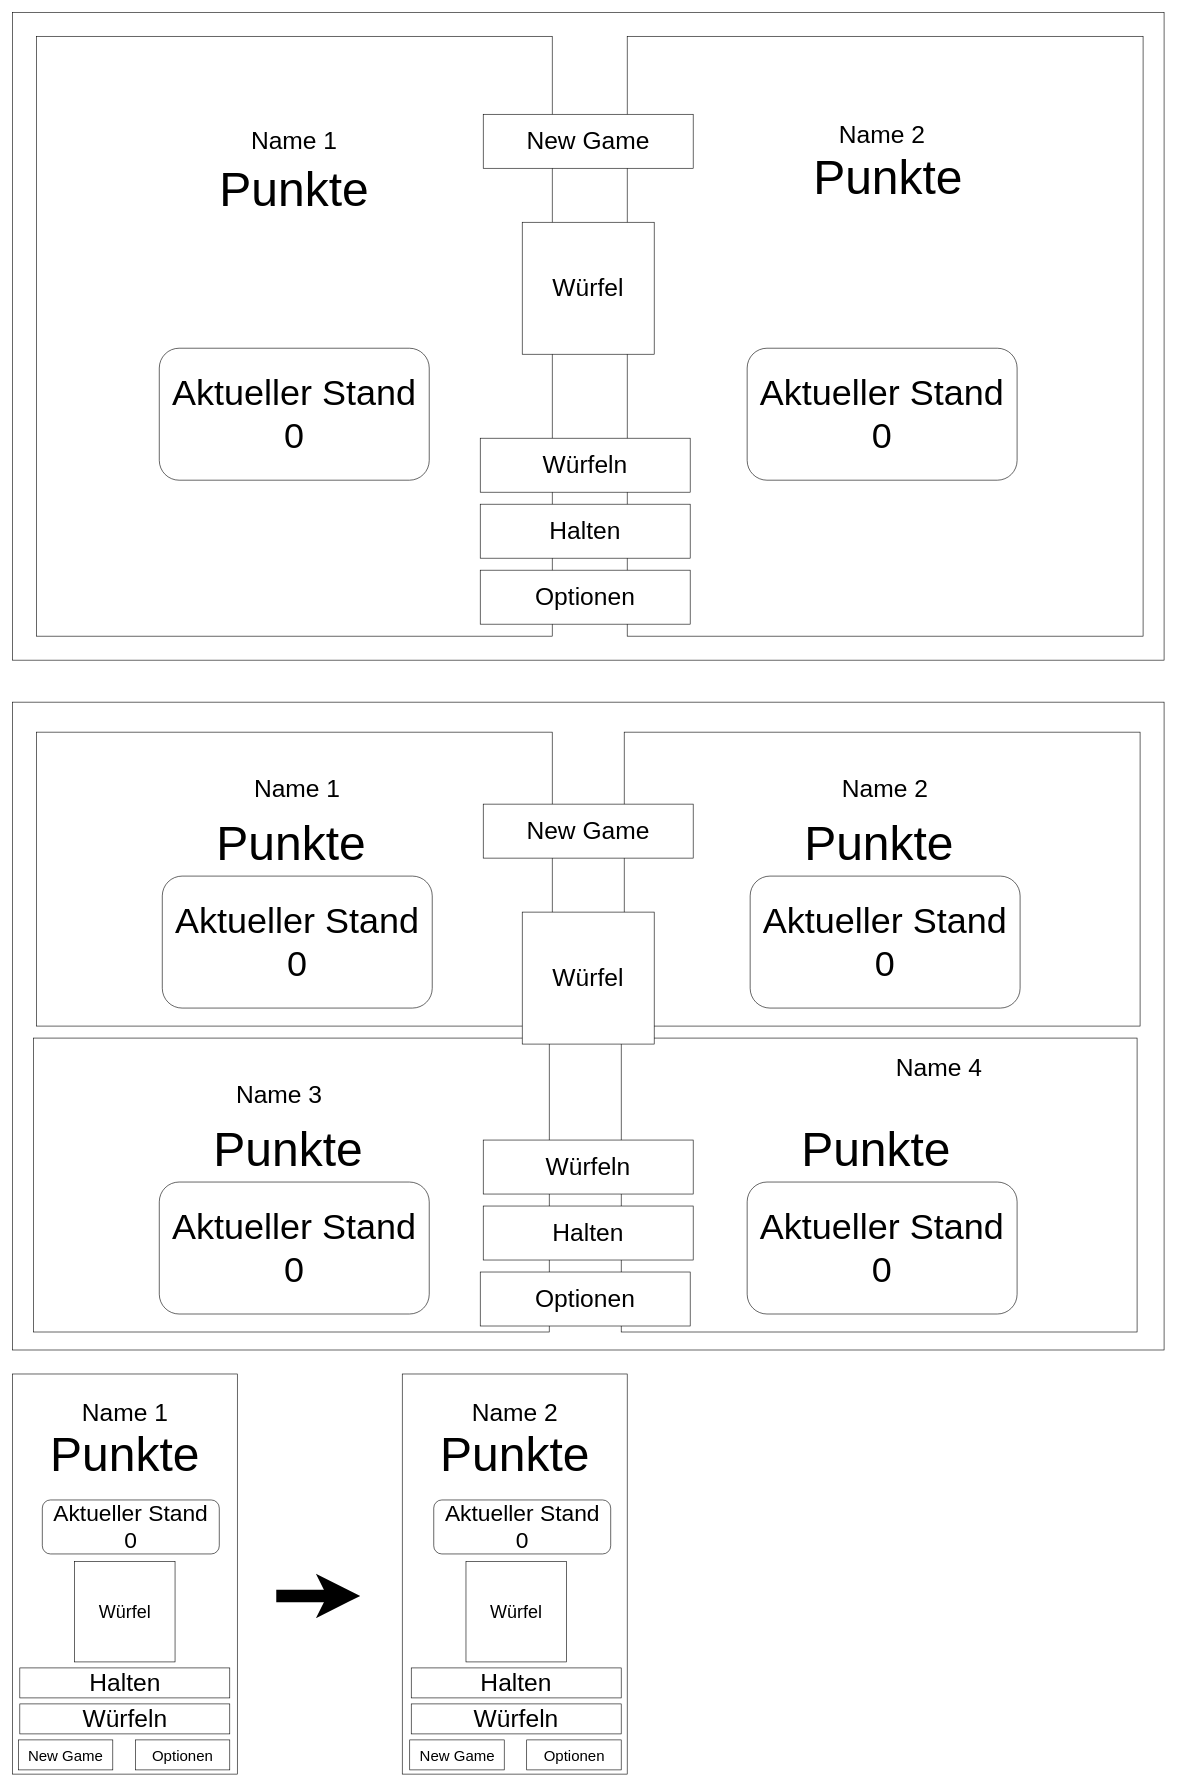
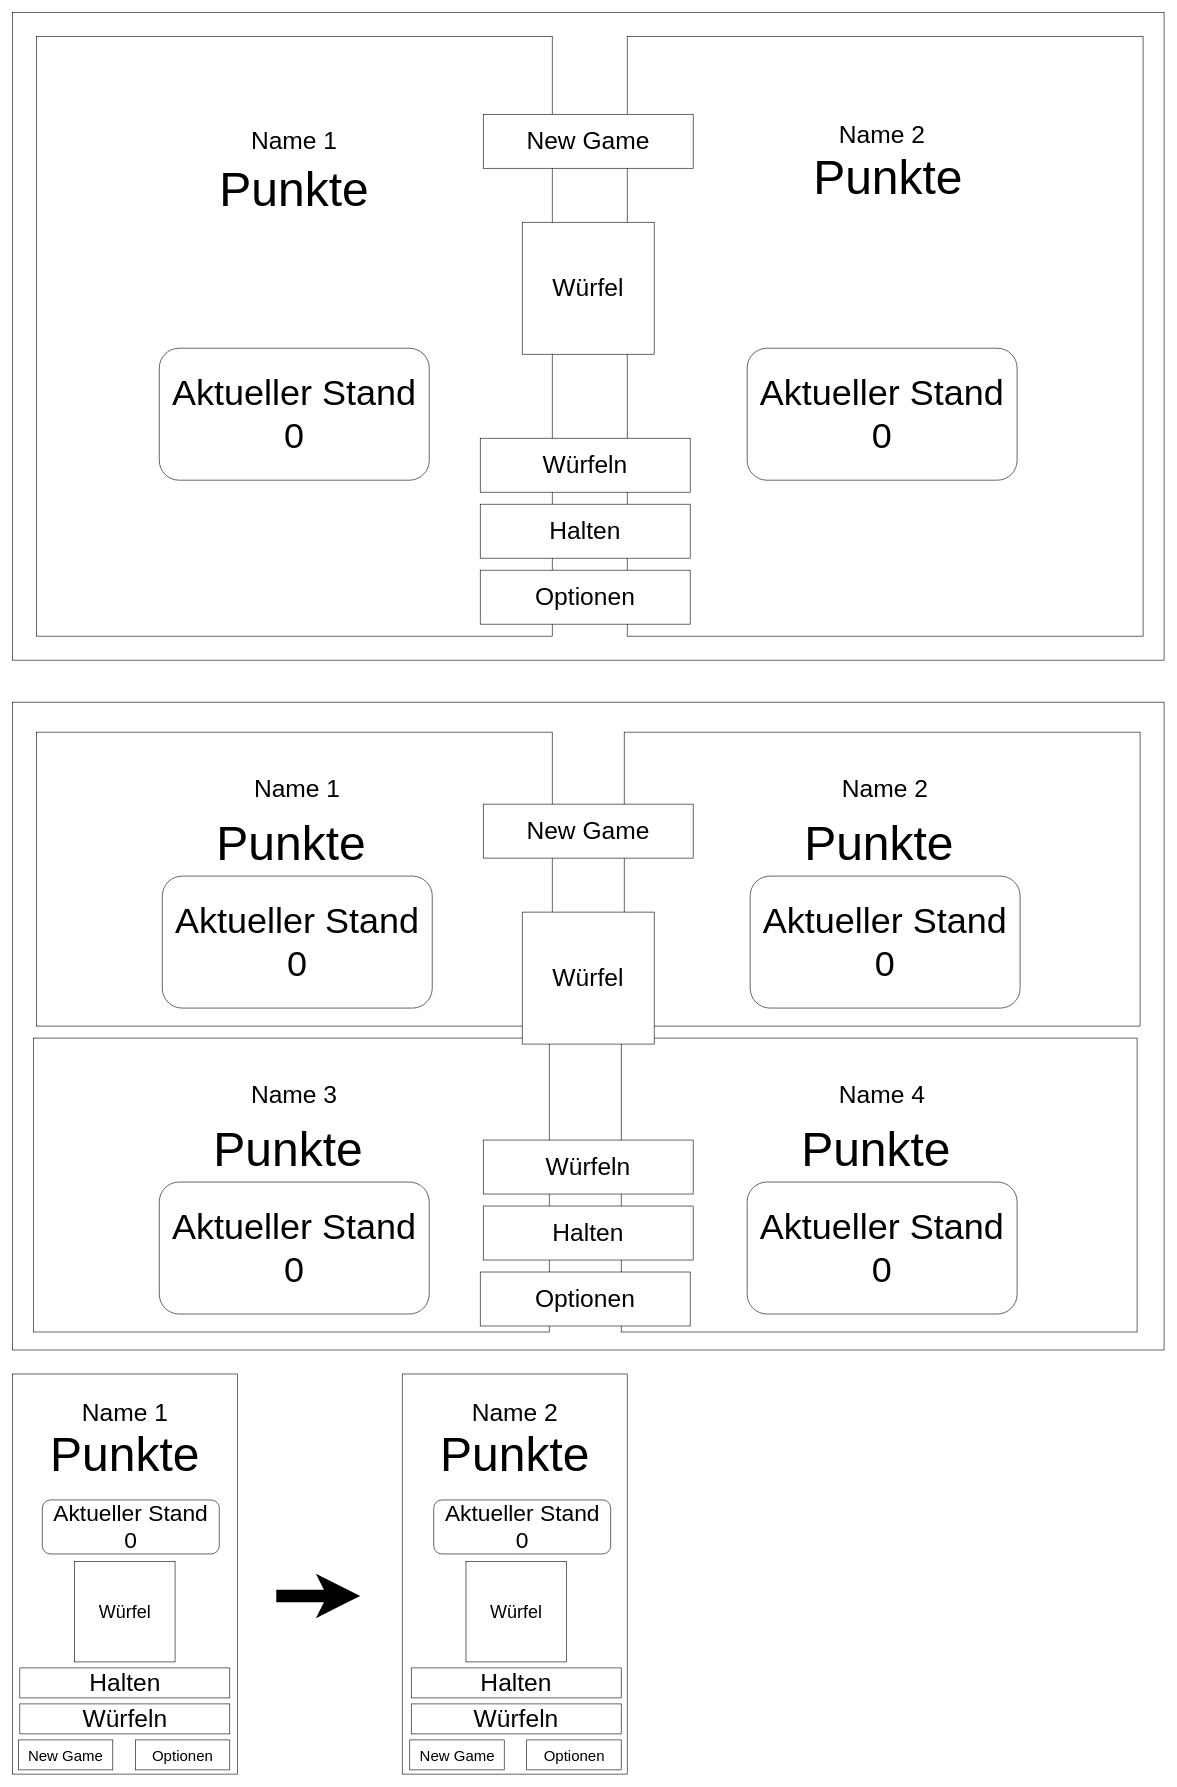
node "Name 4": moved (939, 1068) -> (882, 1095)
node "Name 3": moved (279, 1095) -> (294, 1095)
